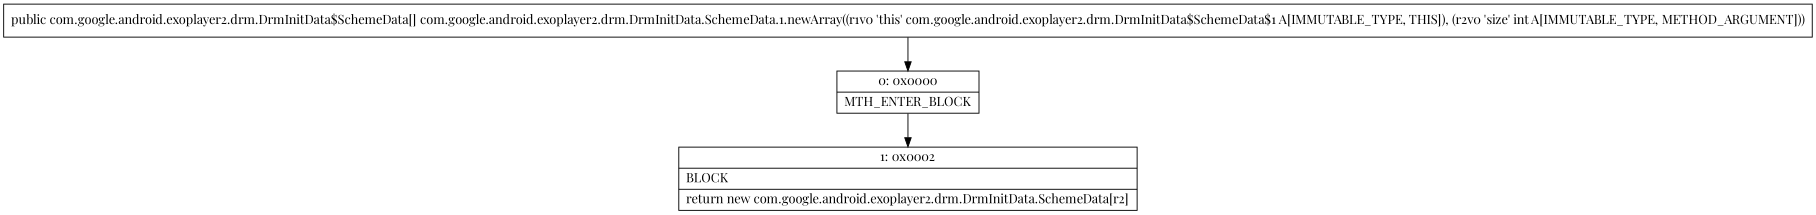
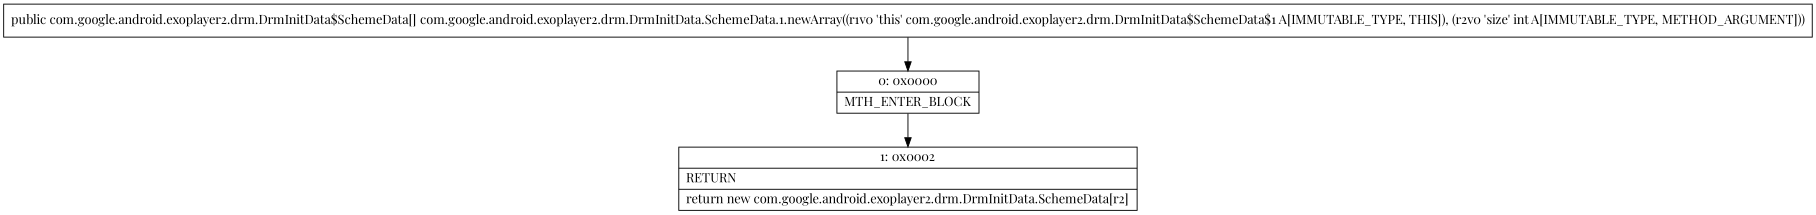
node "1: 0x0002": text "BLOCK" -> "RETURN"
